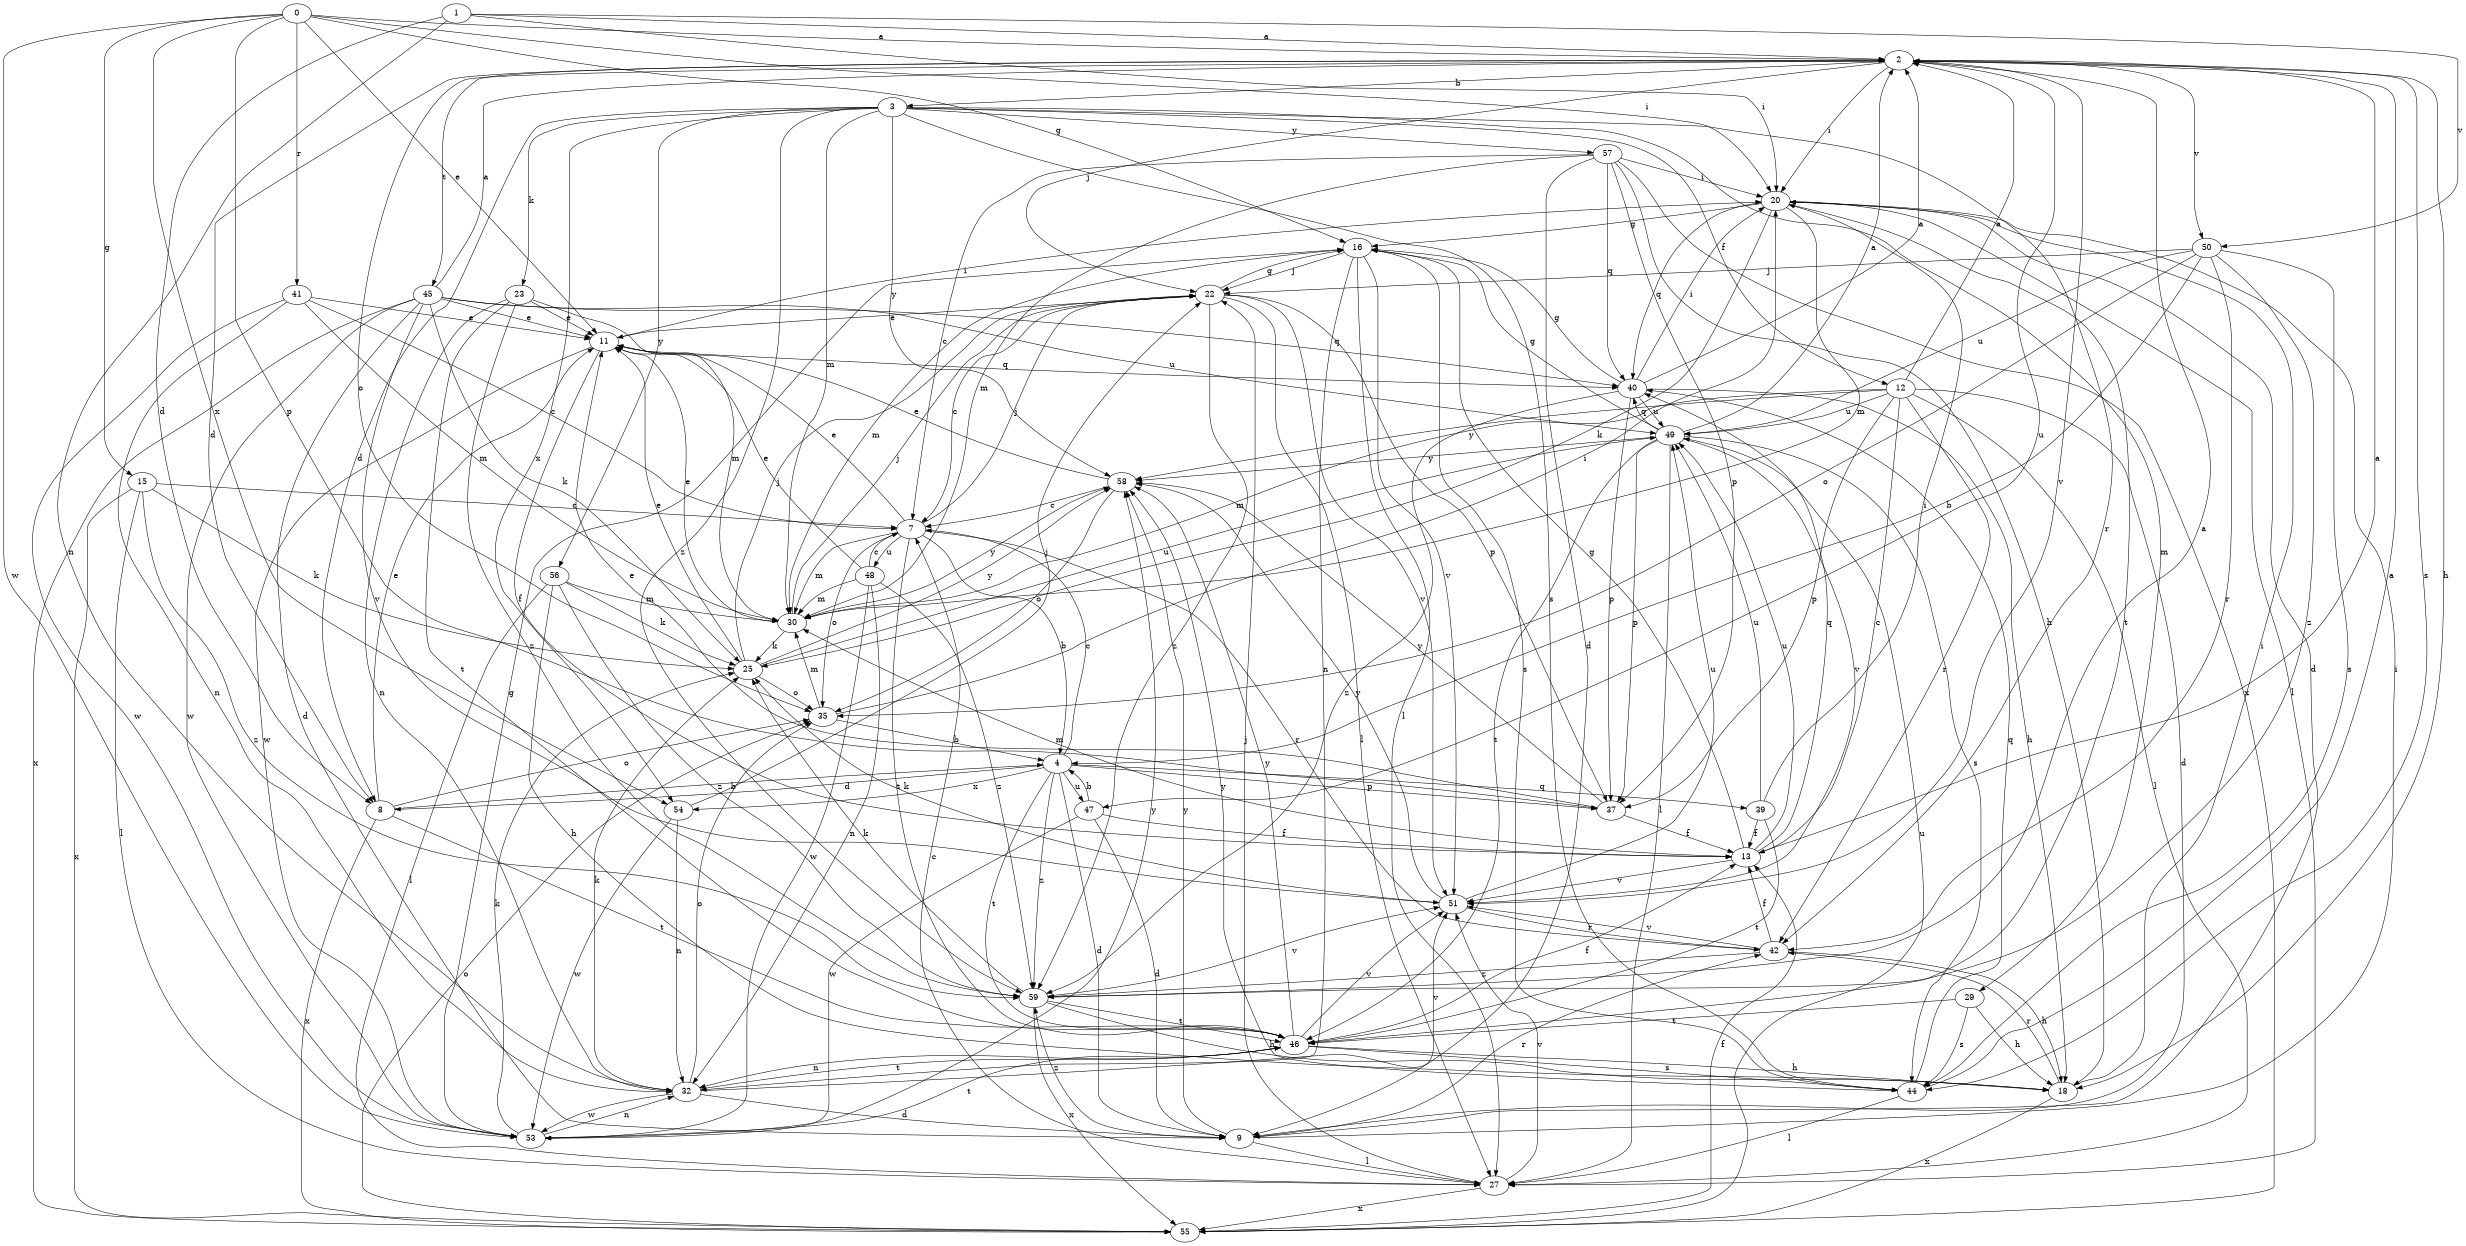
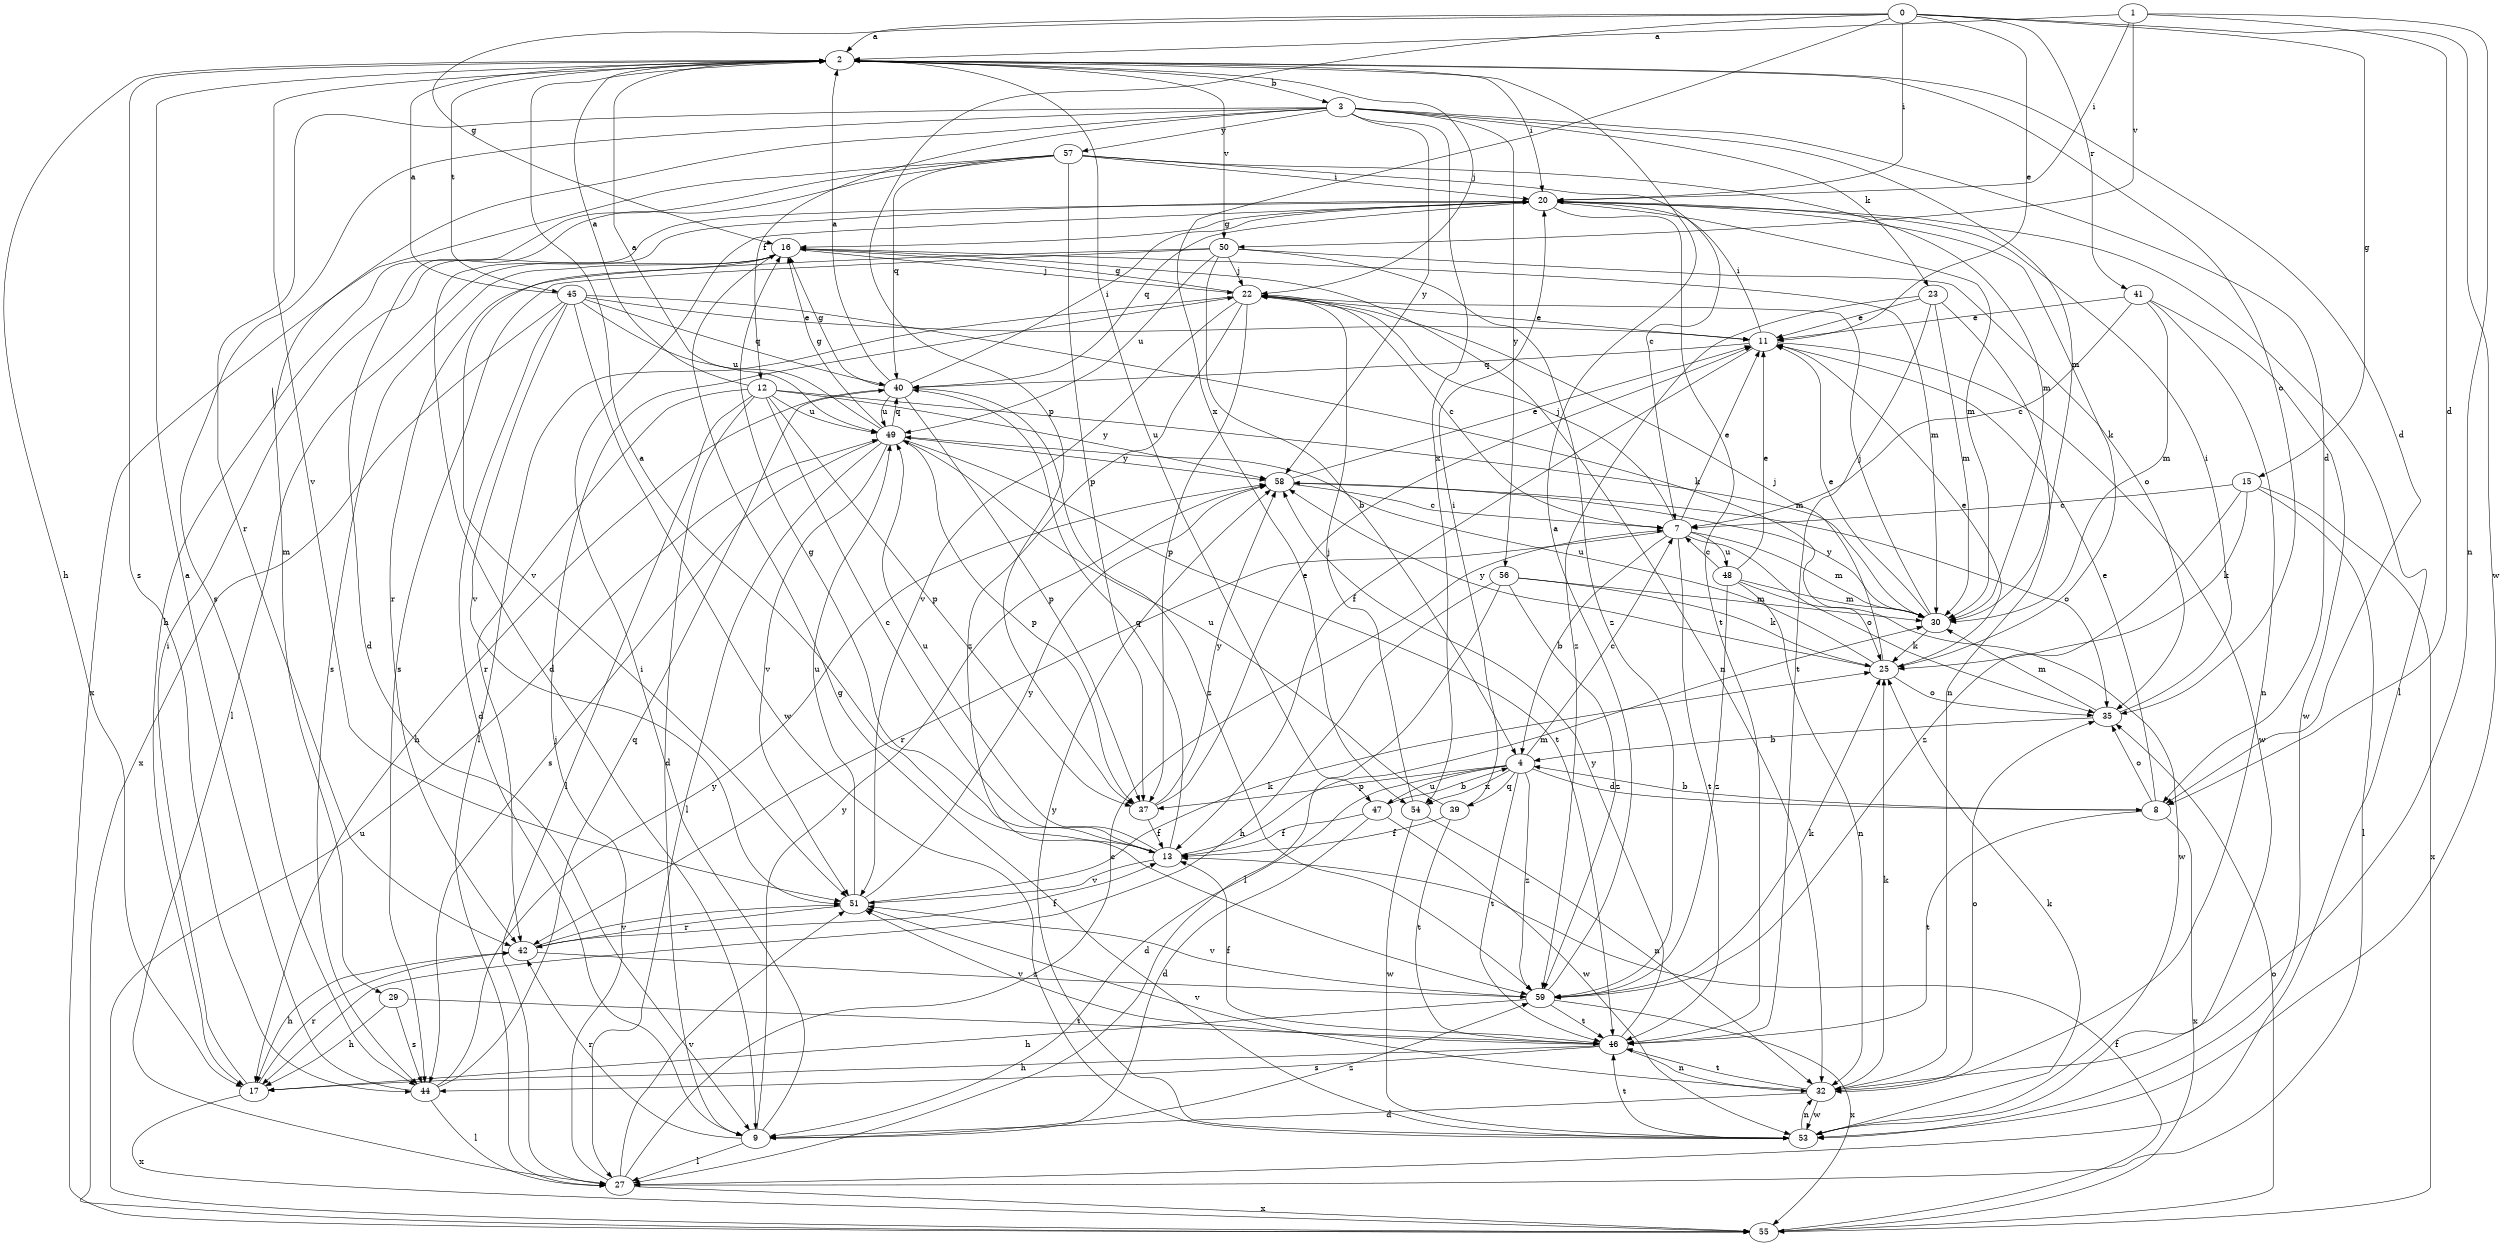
edge "3" -> "59": removed, label "z"
node "18": label "18" -> "17"
